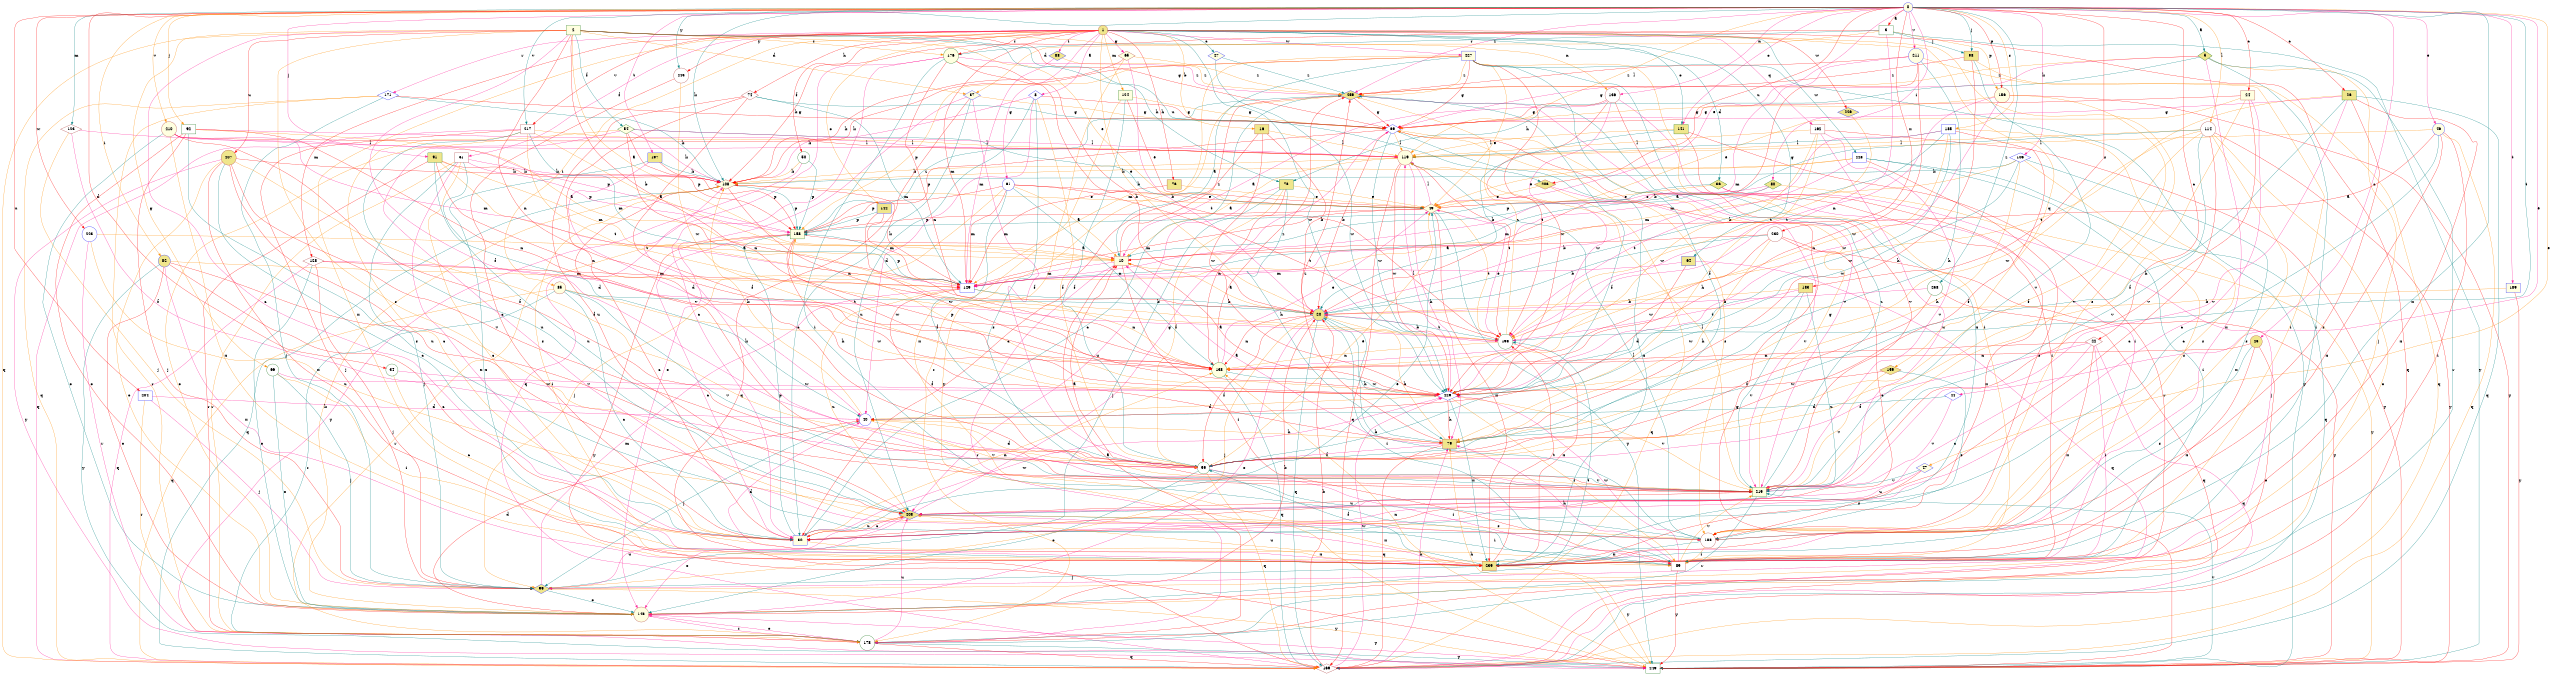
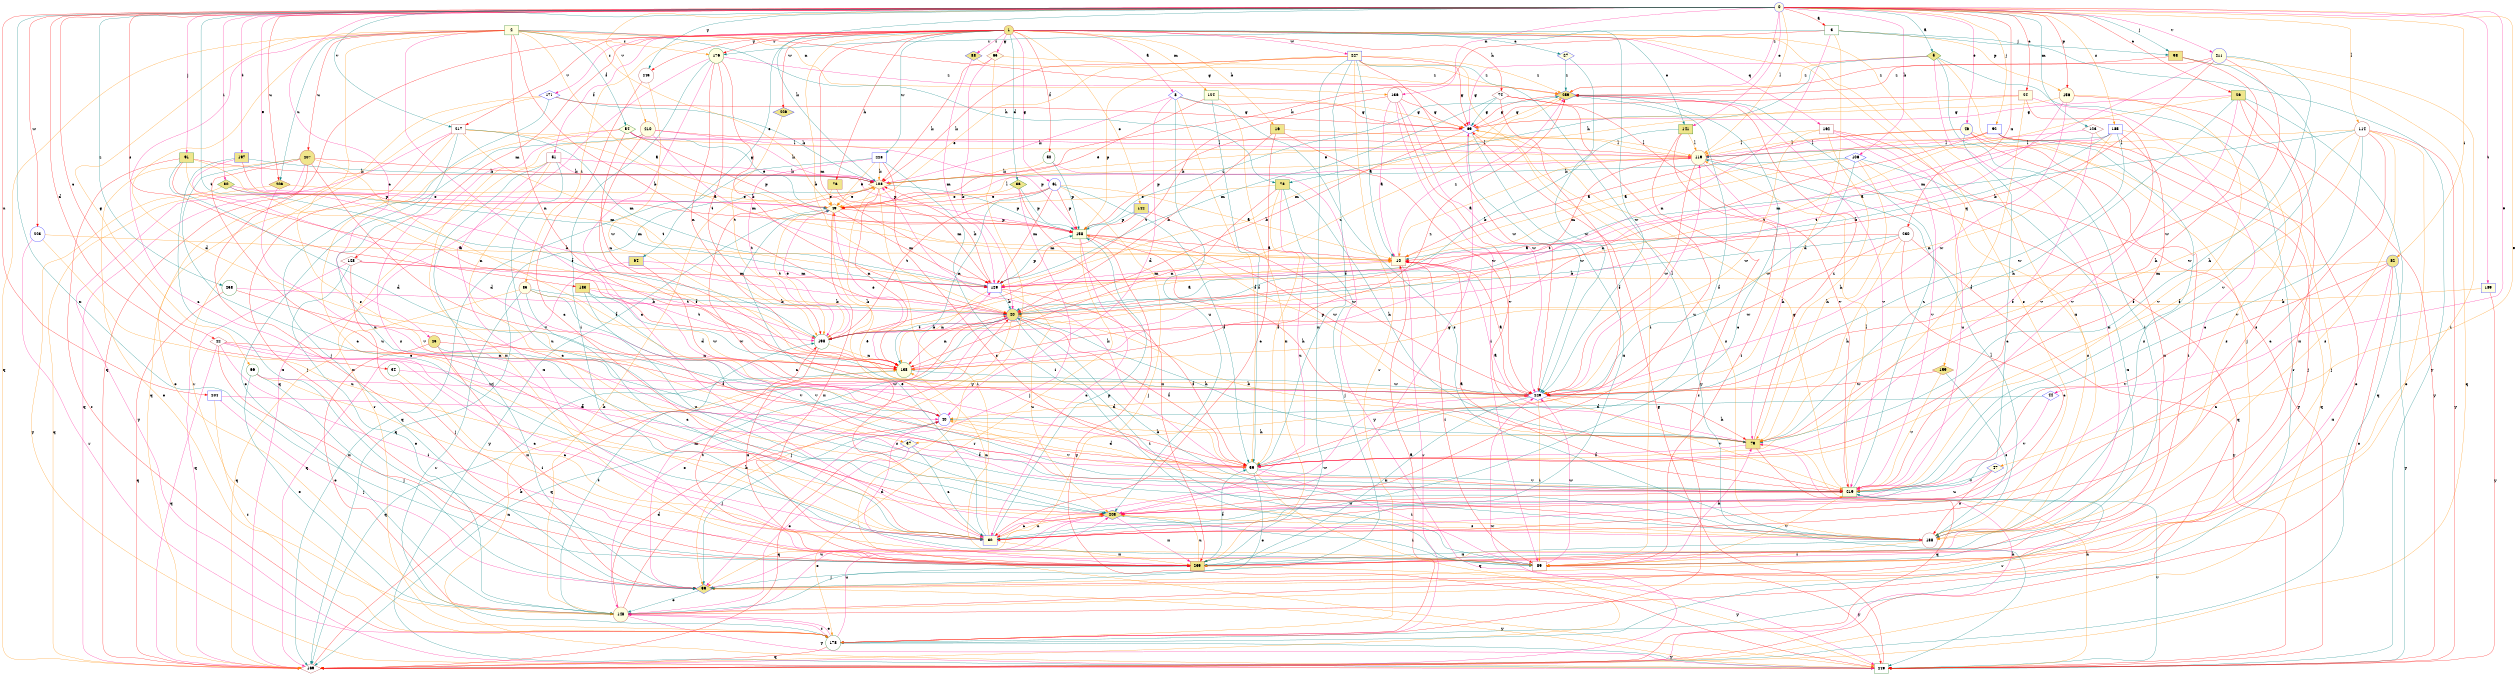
edge "37" -> "69": removed, label "g"
node "92": color darkgreen -> blue
edge "10" -> "259": color red -> deeppink
